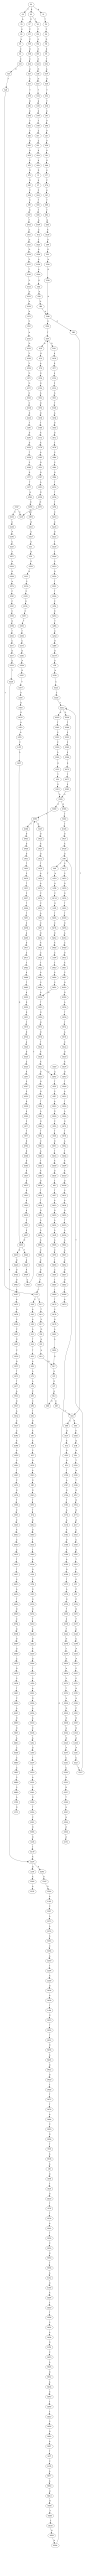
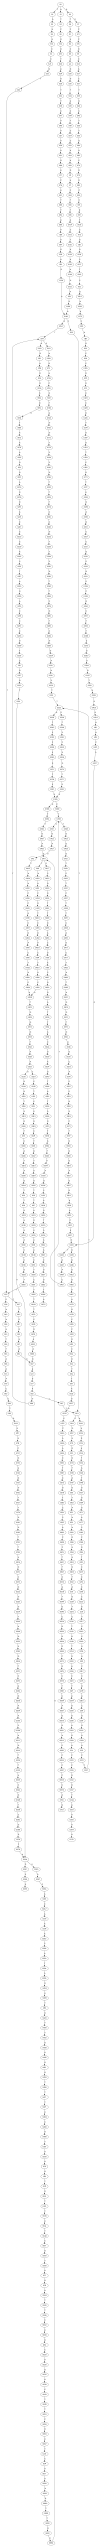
edge "S227" -> "S221": reversed
edge "S533" -> "S545": now "S533" -> "S539"
